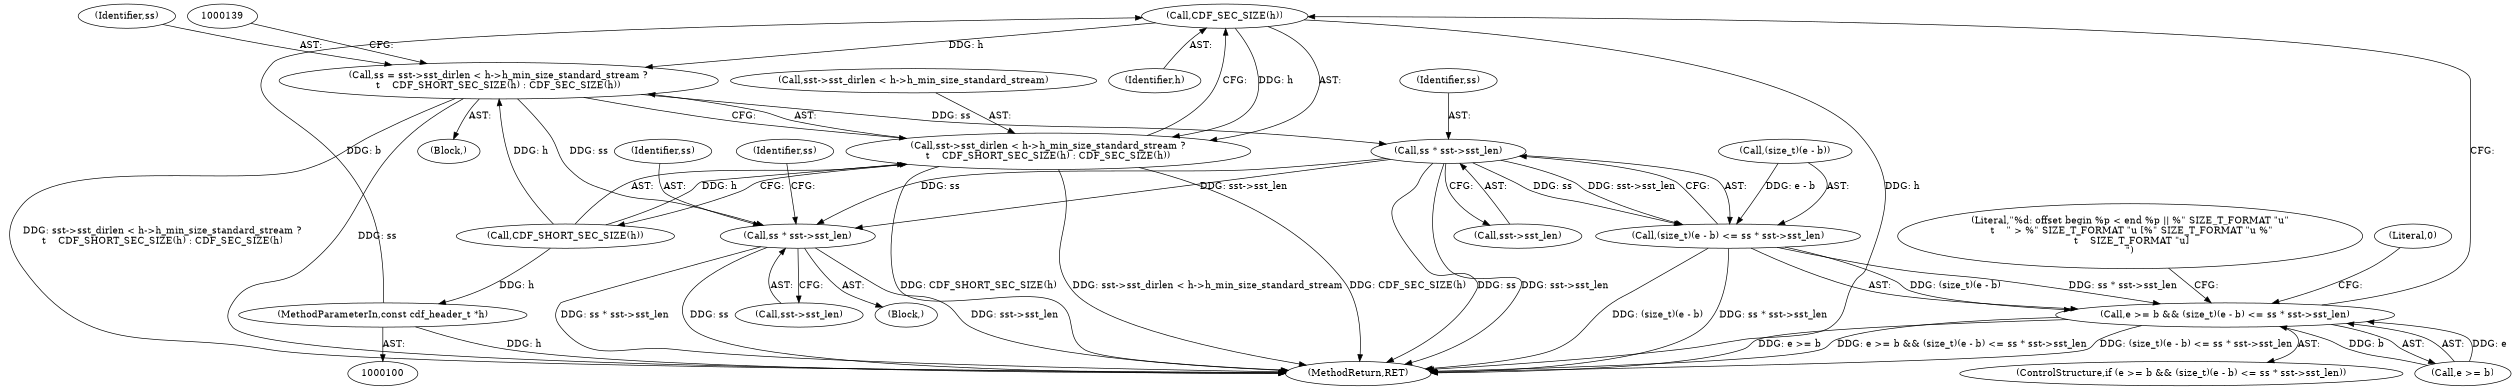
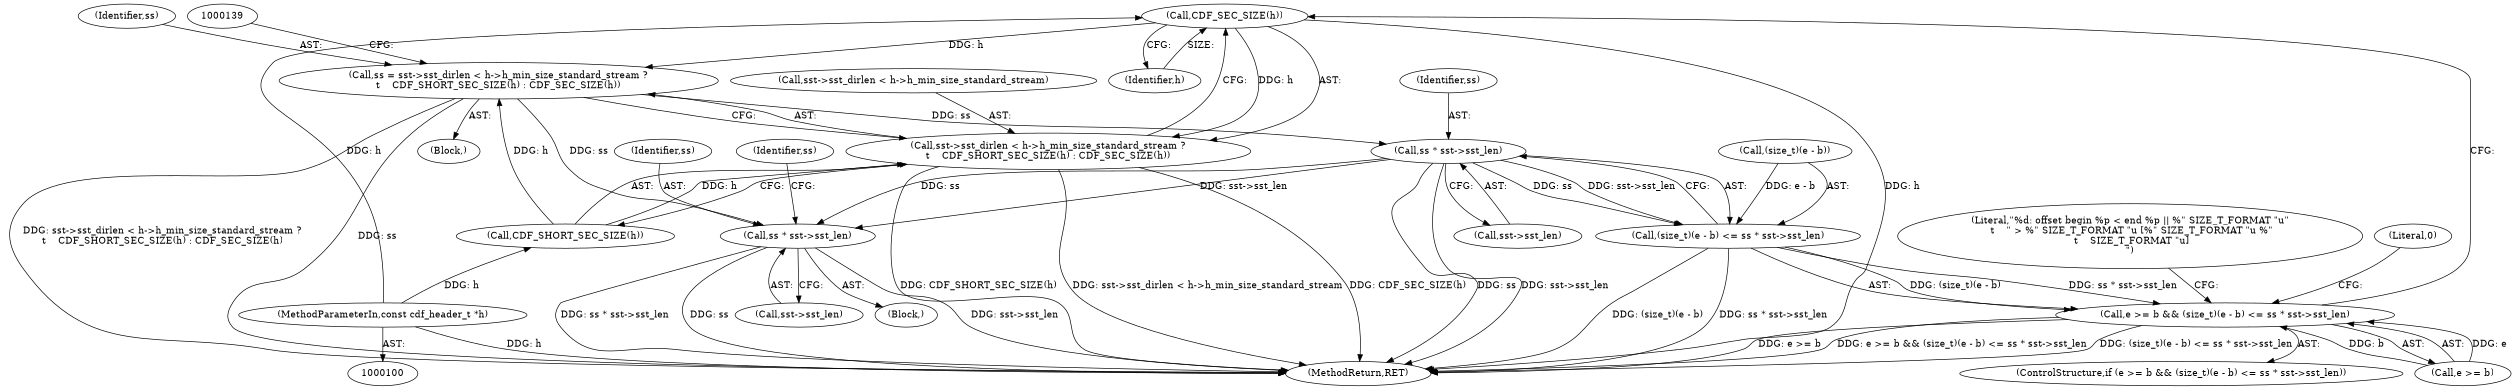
edge "(Call,CDF_SEC_SIZE(h))" -> "(Identifier,h)": added, label "CFG:"
edge "(Identifier,h)" -> "(Call,CDF_SEC_SIZE(h))": label "AST: " -> "SIZE: "
edge "(MethodParameterIn,const cdf_header_t *h)" -> "(Call,CDF_SEC_SIZE(h))": label "DDG: b" -> "DDG: h"
edge "(Call,CDF_SHORT_SEC_SIZE(h))" -> "(MethodParameterIn,const cdf_header_t *h)": reversed
